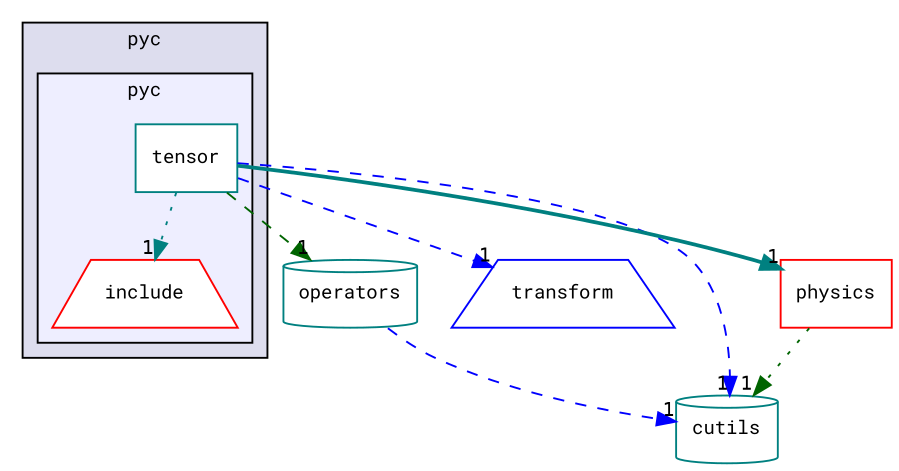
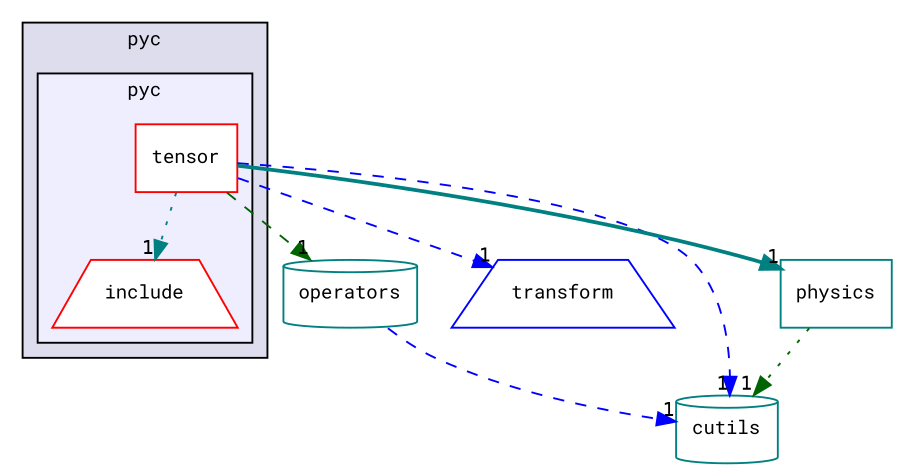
node "tensor": color teal -> red
node "physics": color red -> teal
